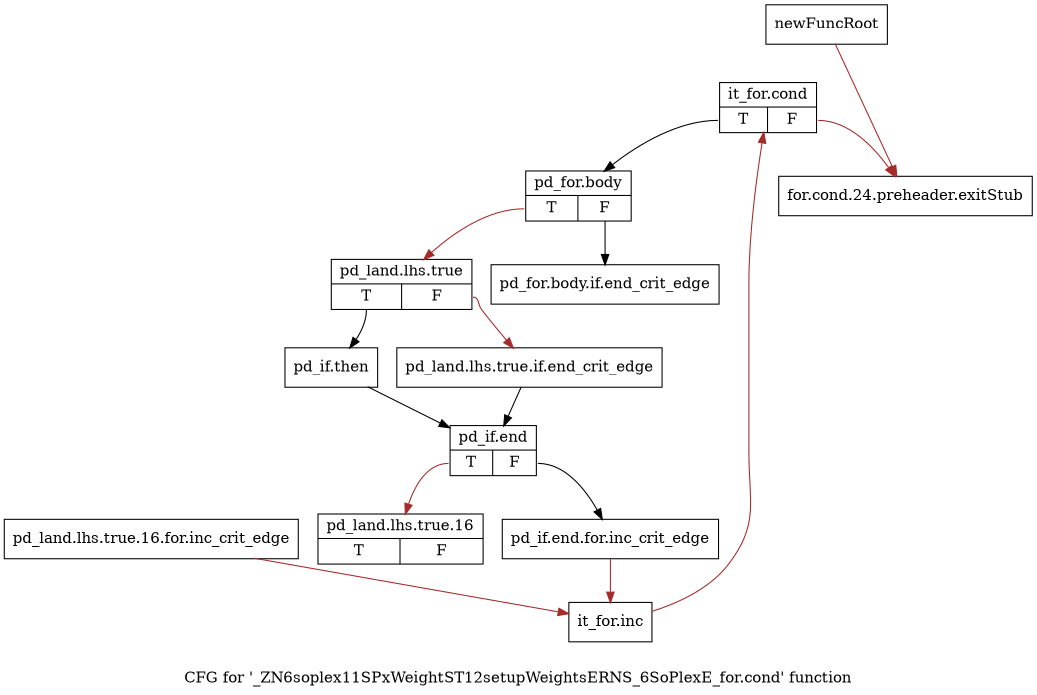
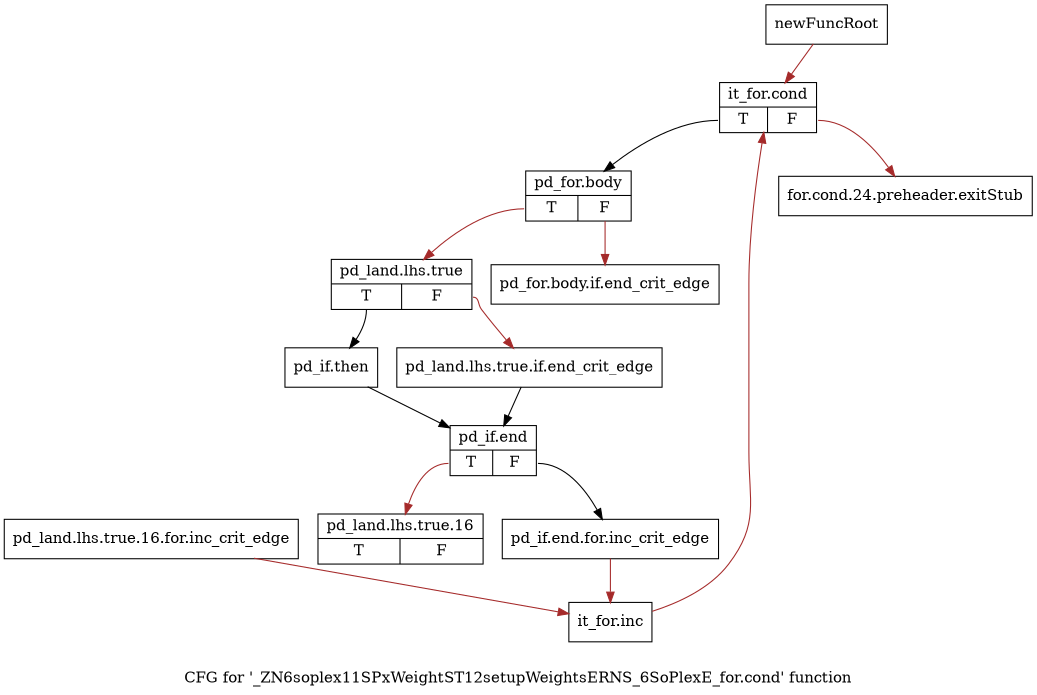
edge "newFuncRoot" -> "for.cond.24.preheader.exitStub": now "newFuncRoot" -> "it_for.cond"
edge "pd_for.body" -> "pd_for.body.if.end_crit_edge": color black -> brown
